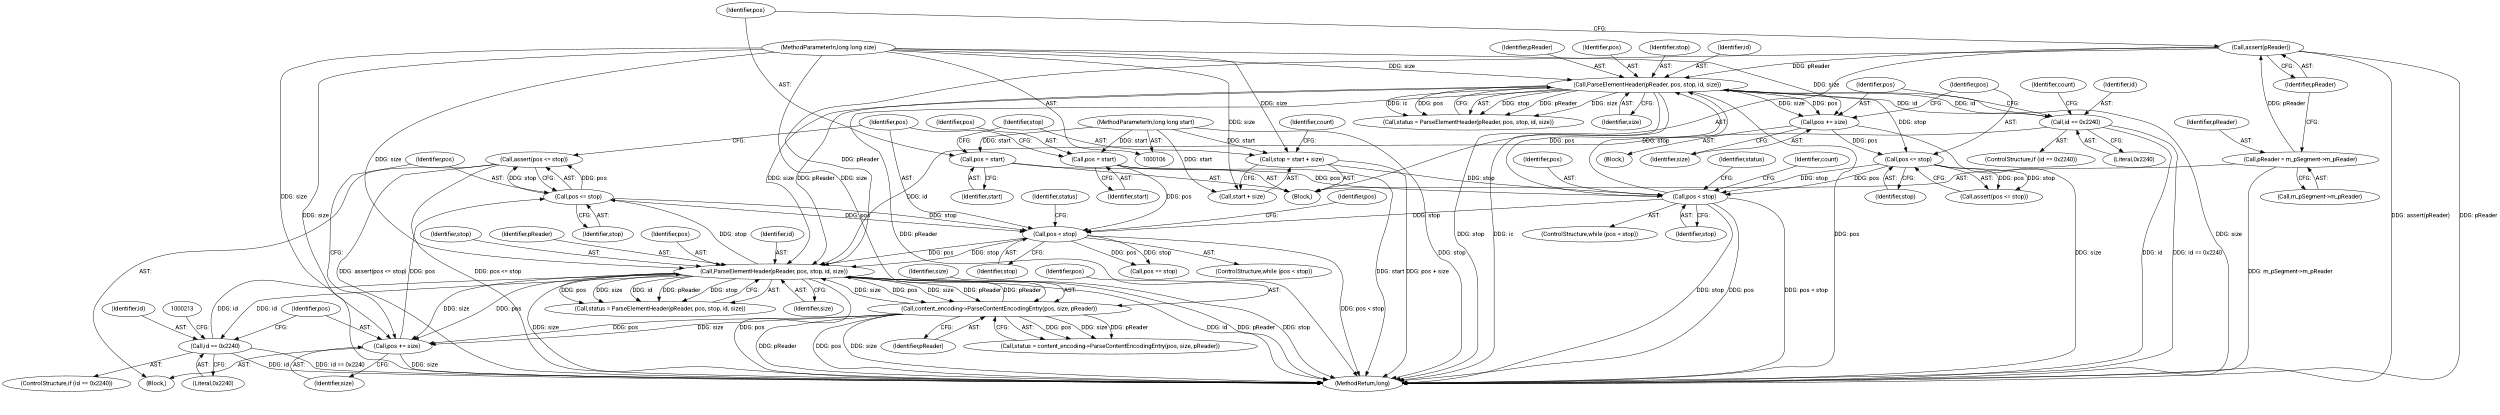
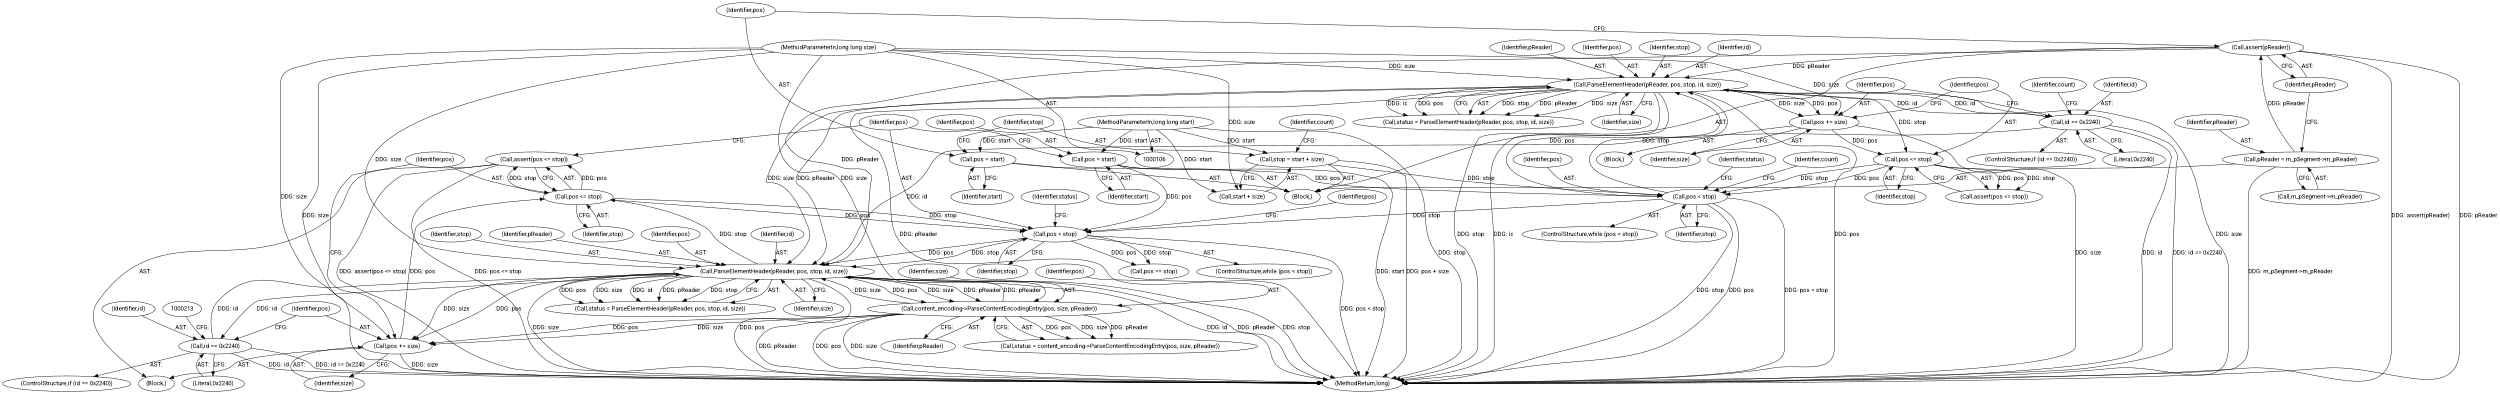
edge "(MethodParameterIn,long long size)" -> "(Call,stop = start + size)": removed, label "DDG: size"
